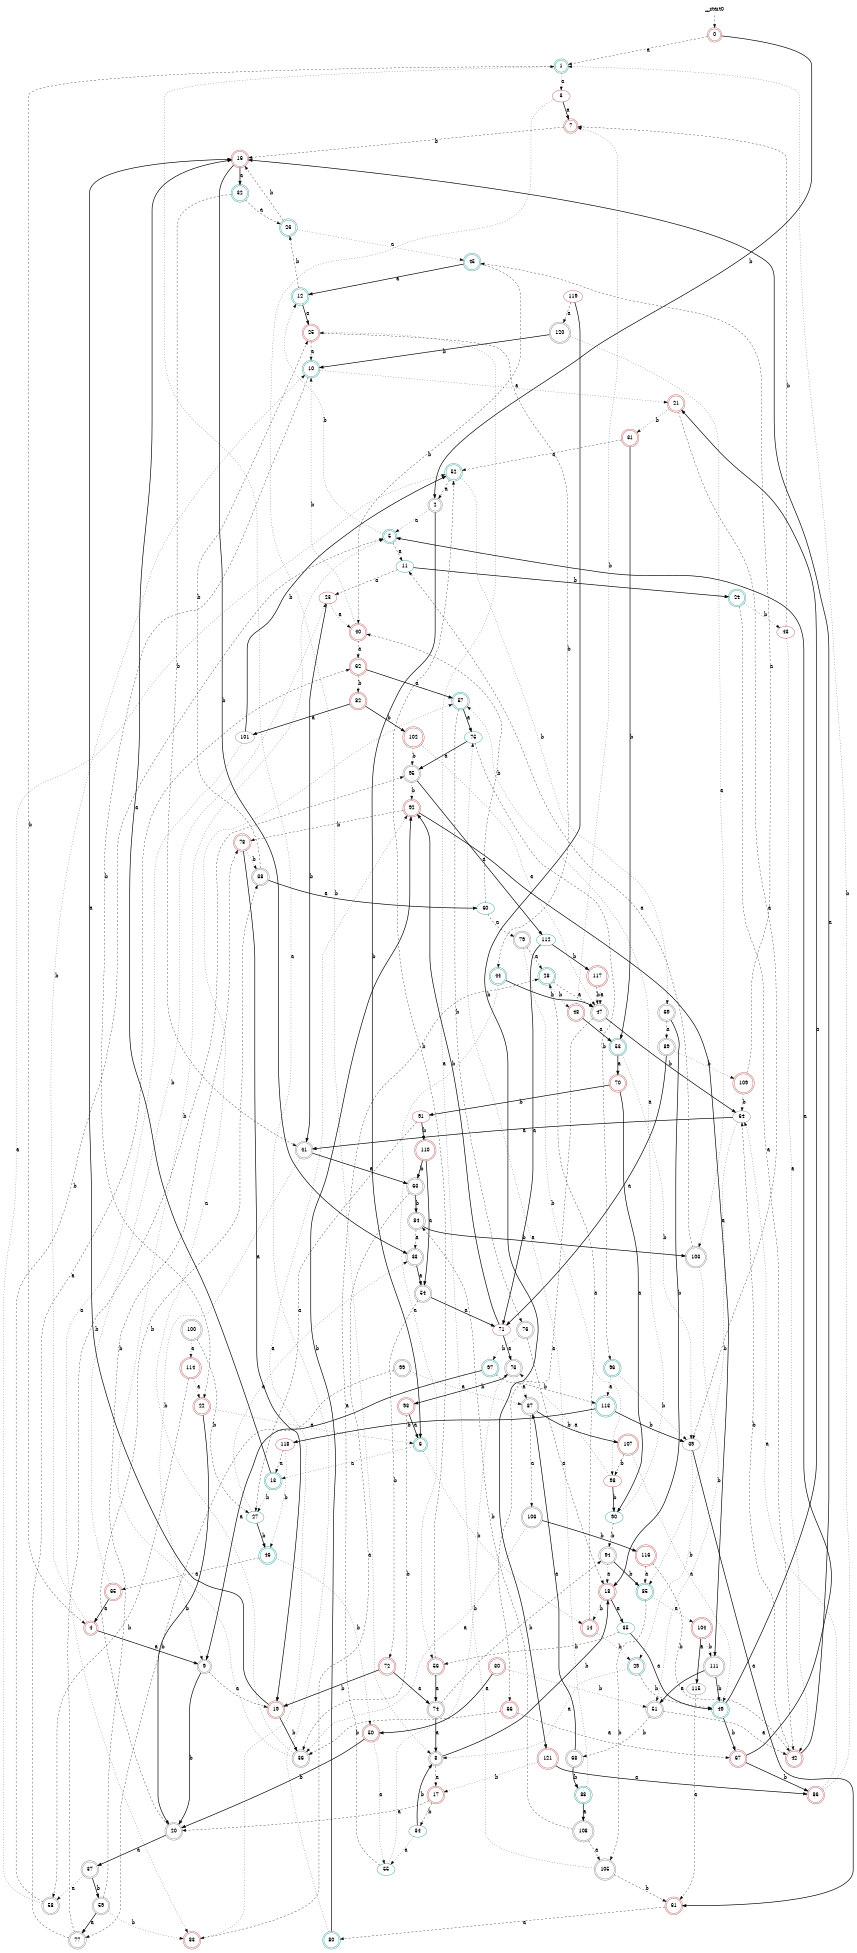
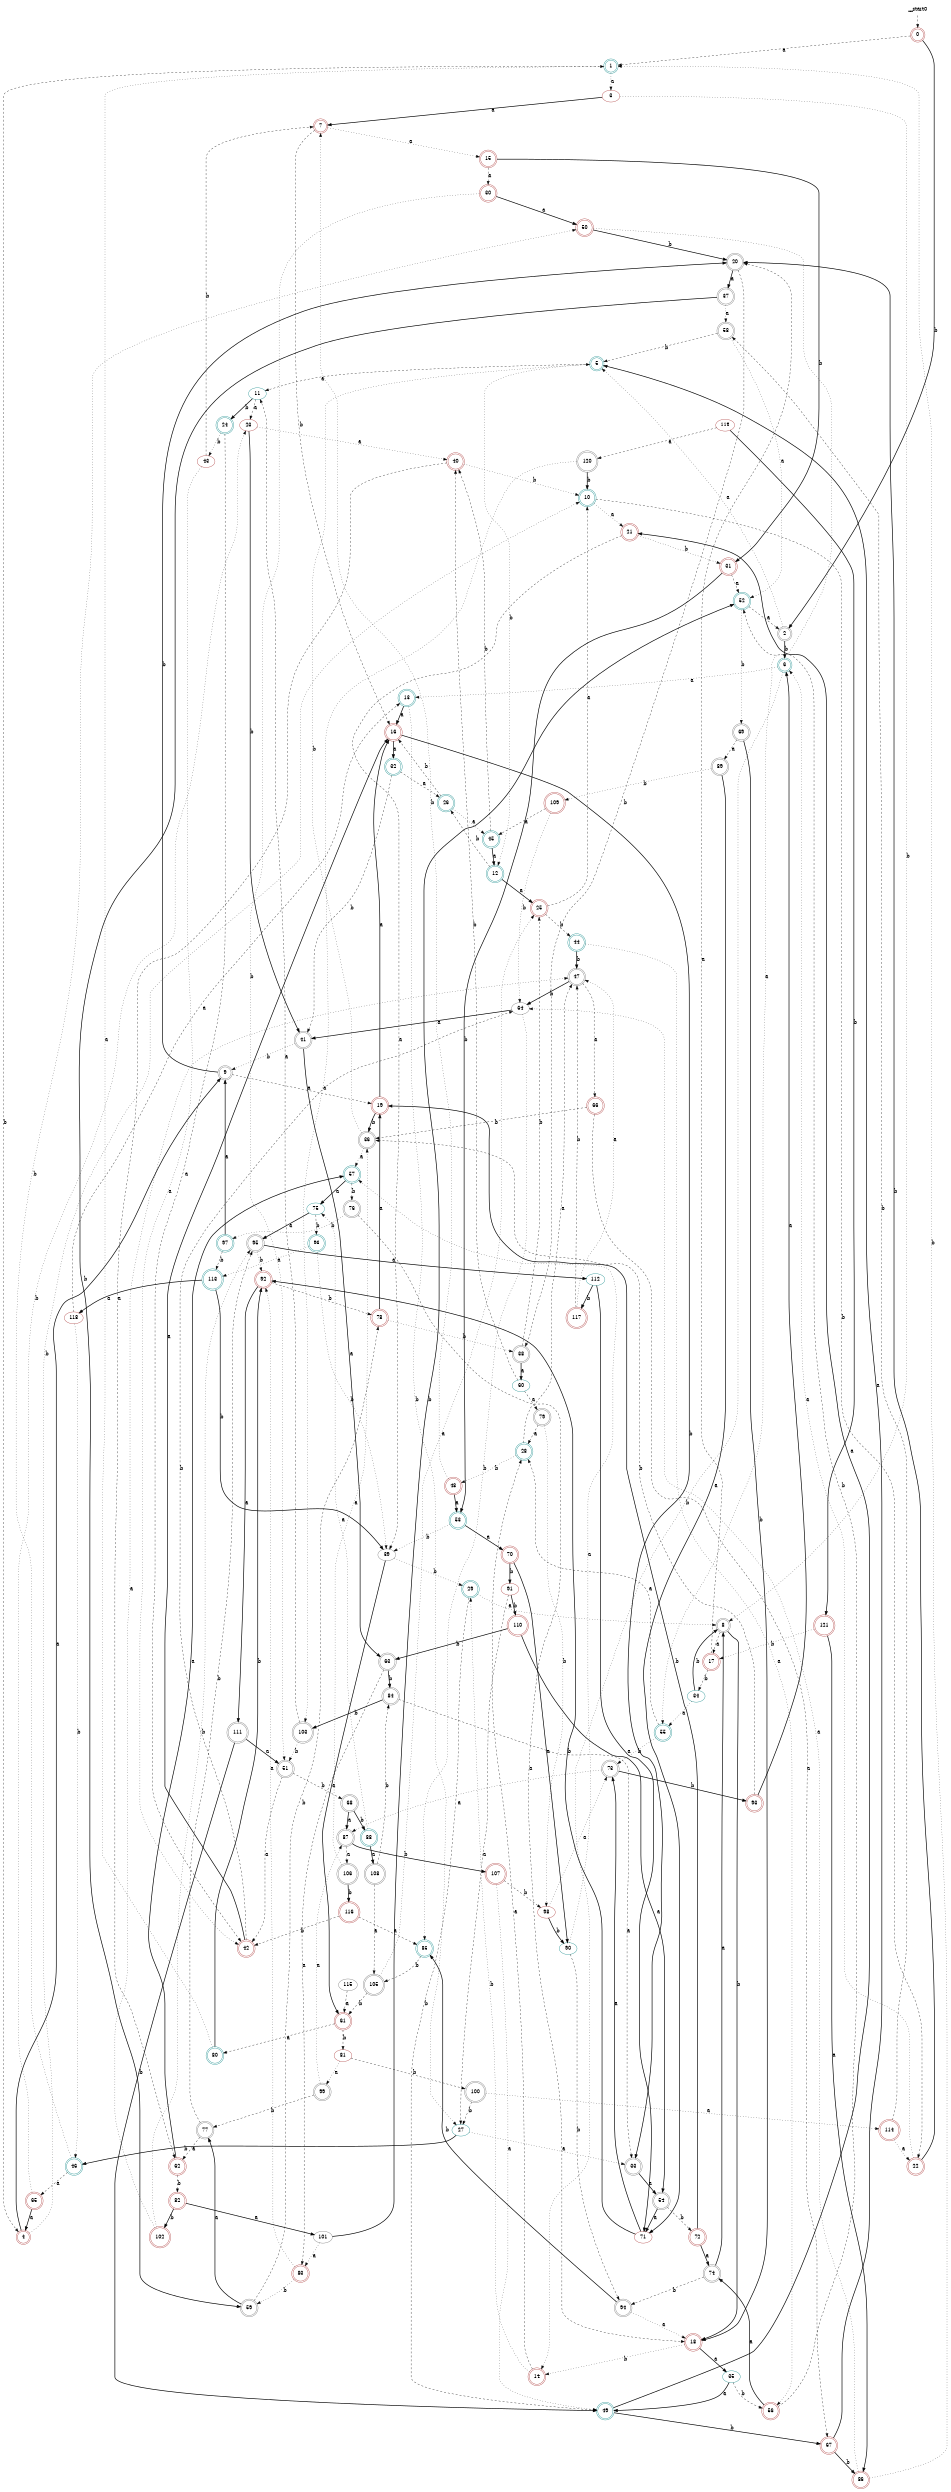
node "15": added
edge "113" -> "118": label "b" -> "a"
node "104": removed
node "55": shape ellipse -> doublecircle
edge "59" -> "83": reversed
node "81": added
